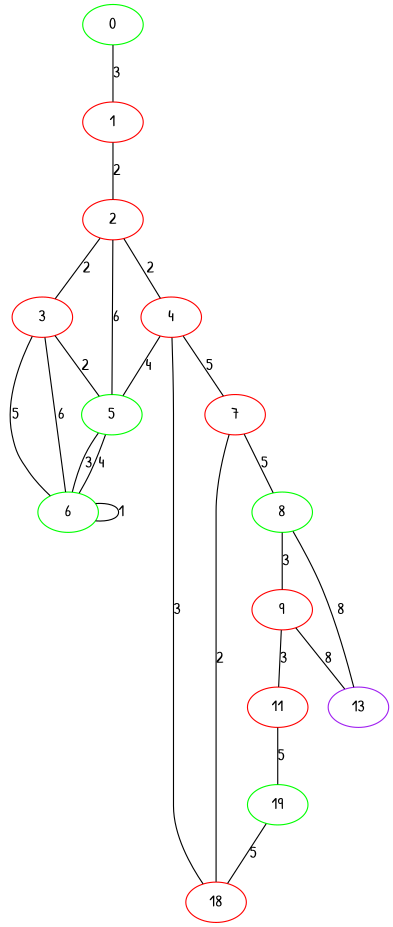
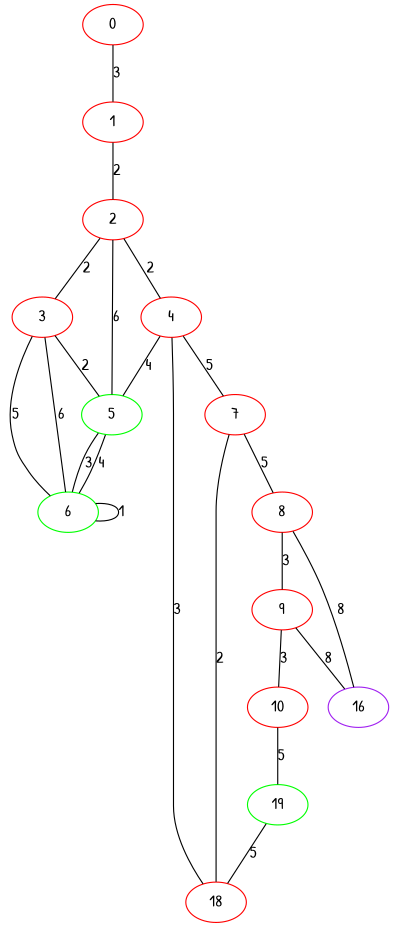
node "0": color green -> red
node "8": color green -> red
node "11": label "11" -> "10"
node "13": label "13" -> "16"
